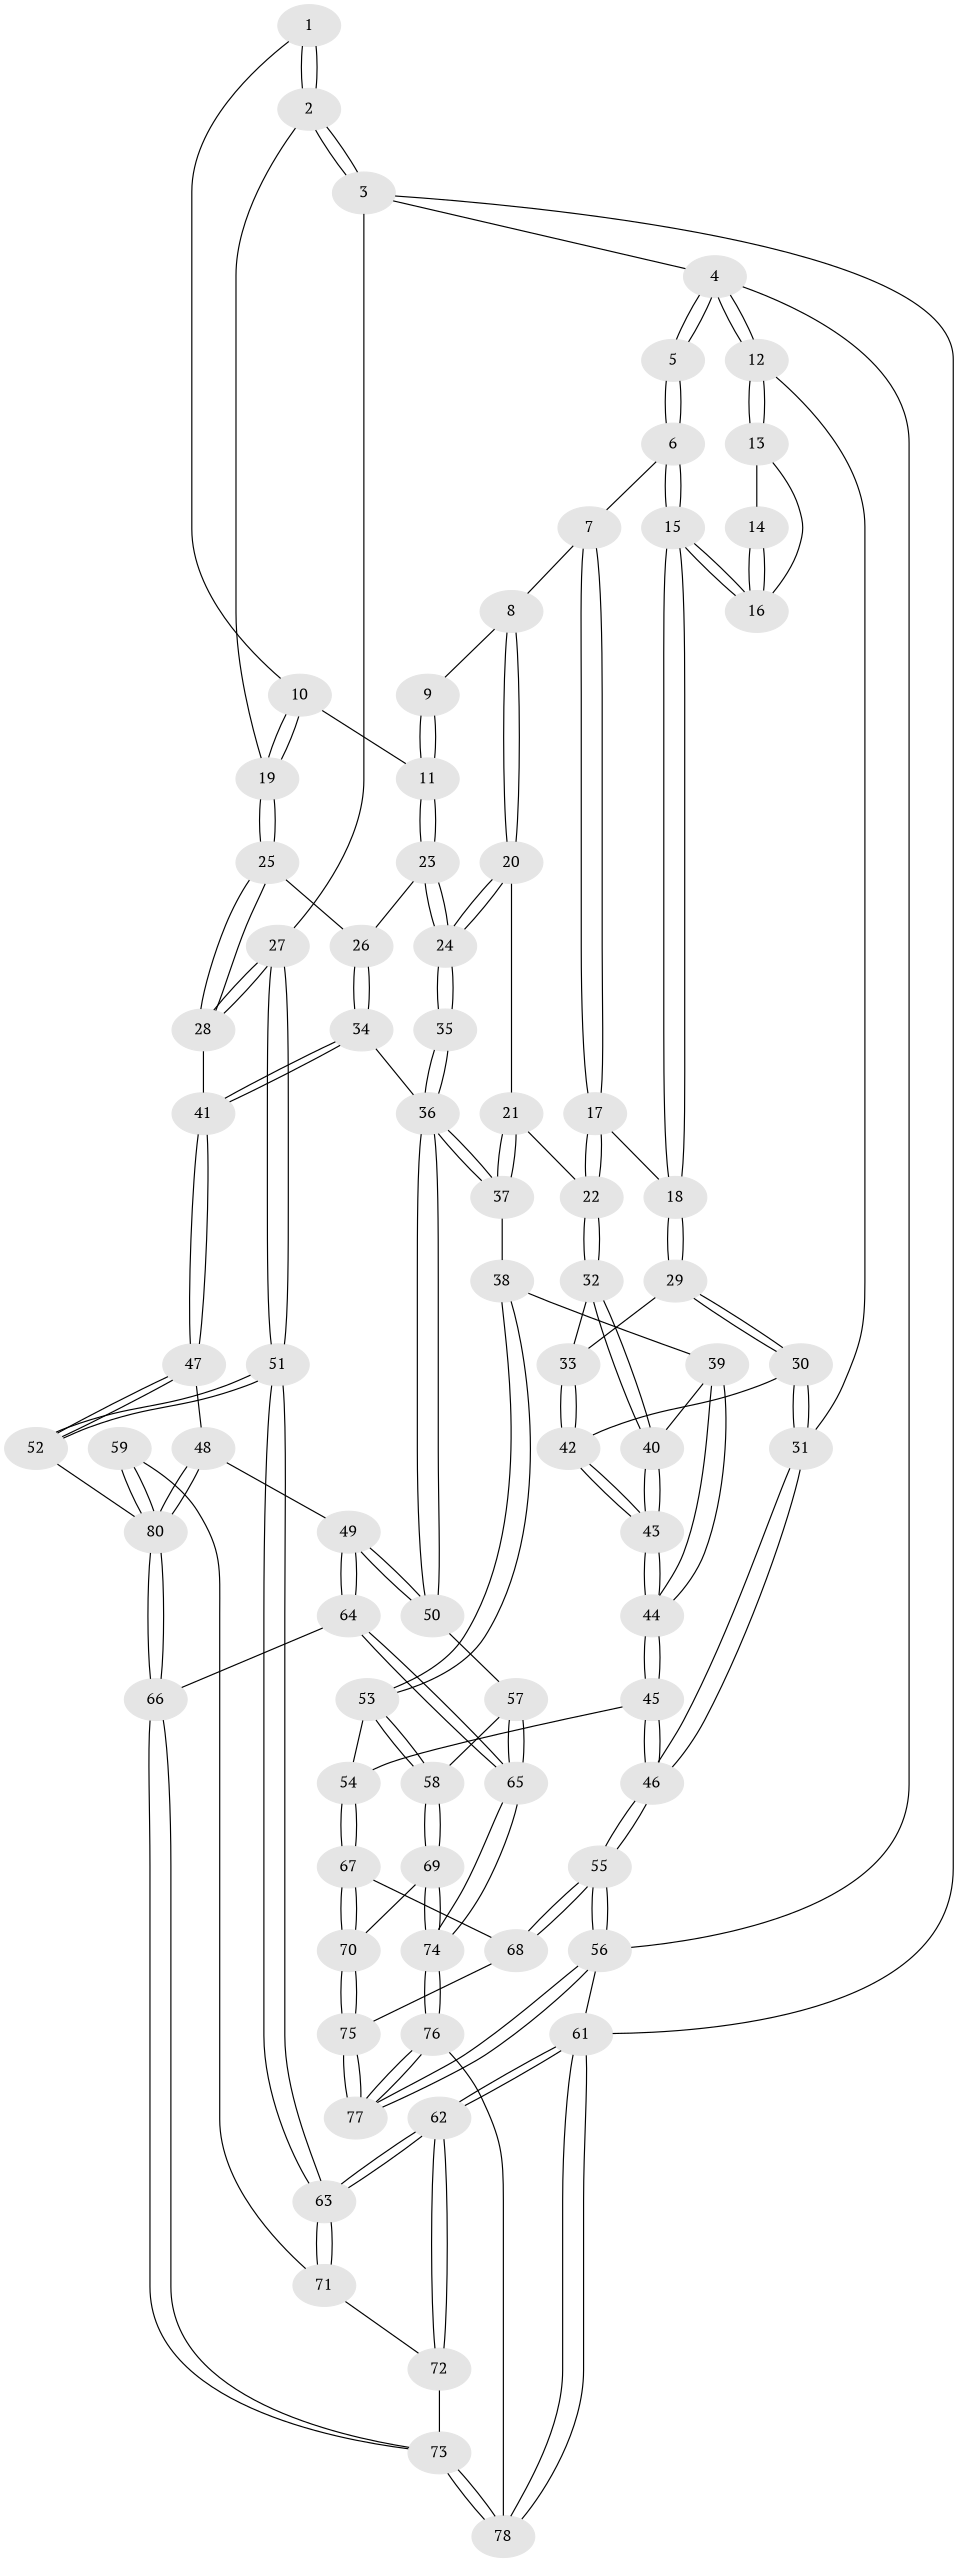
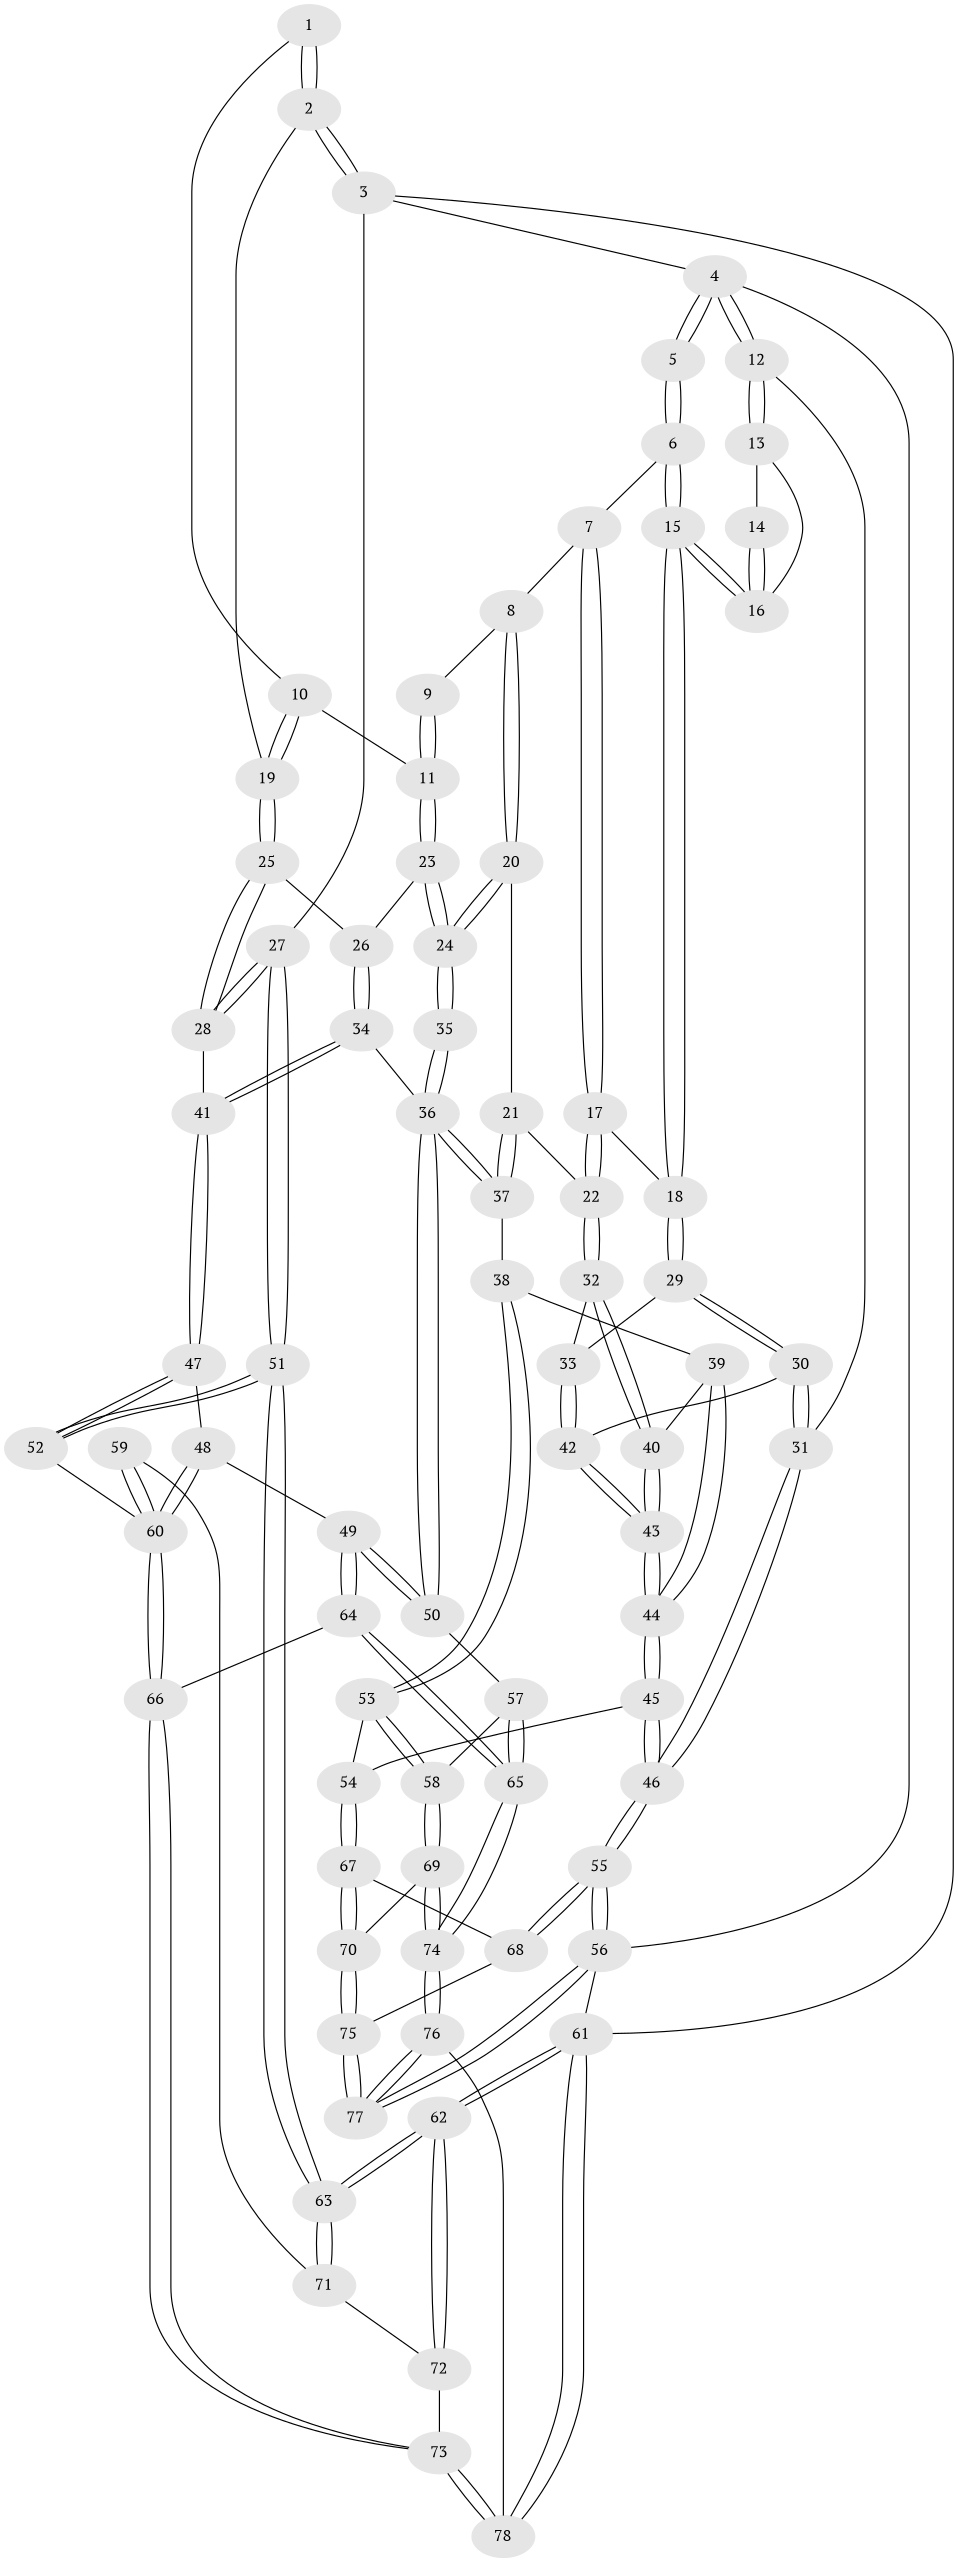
node "80": label "80" -> "60"
